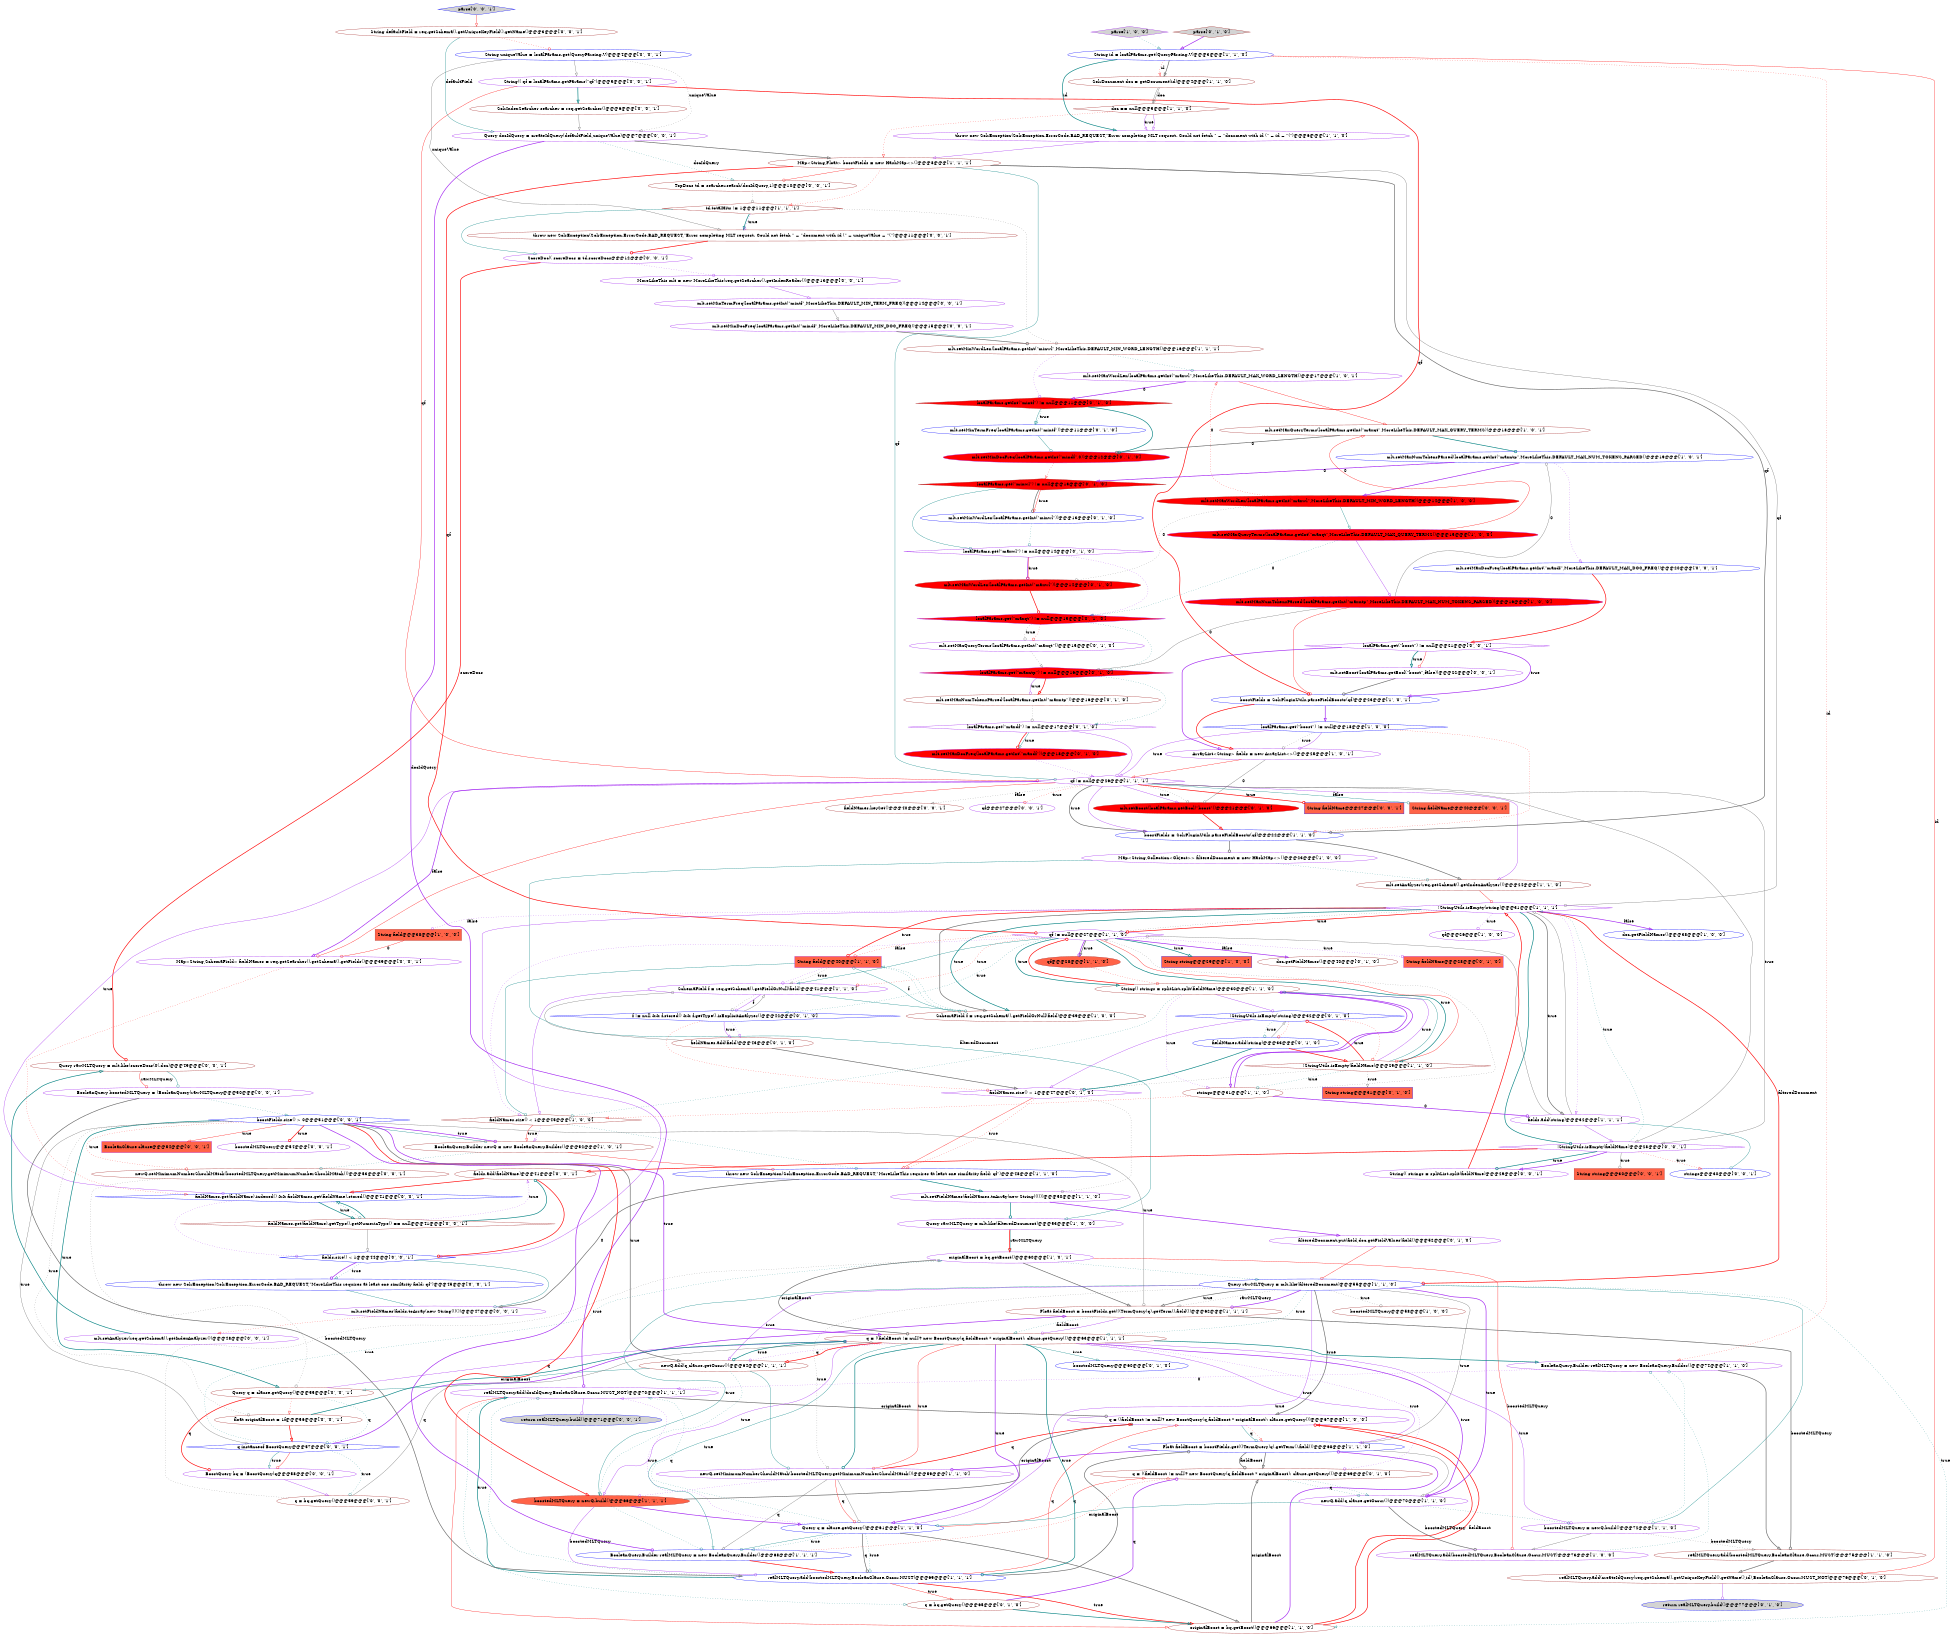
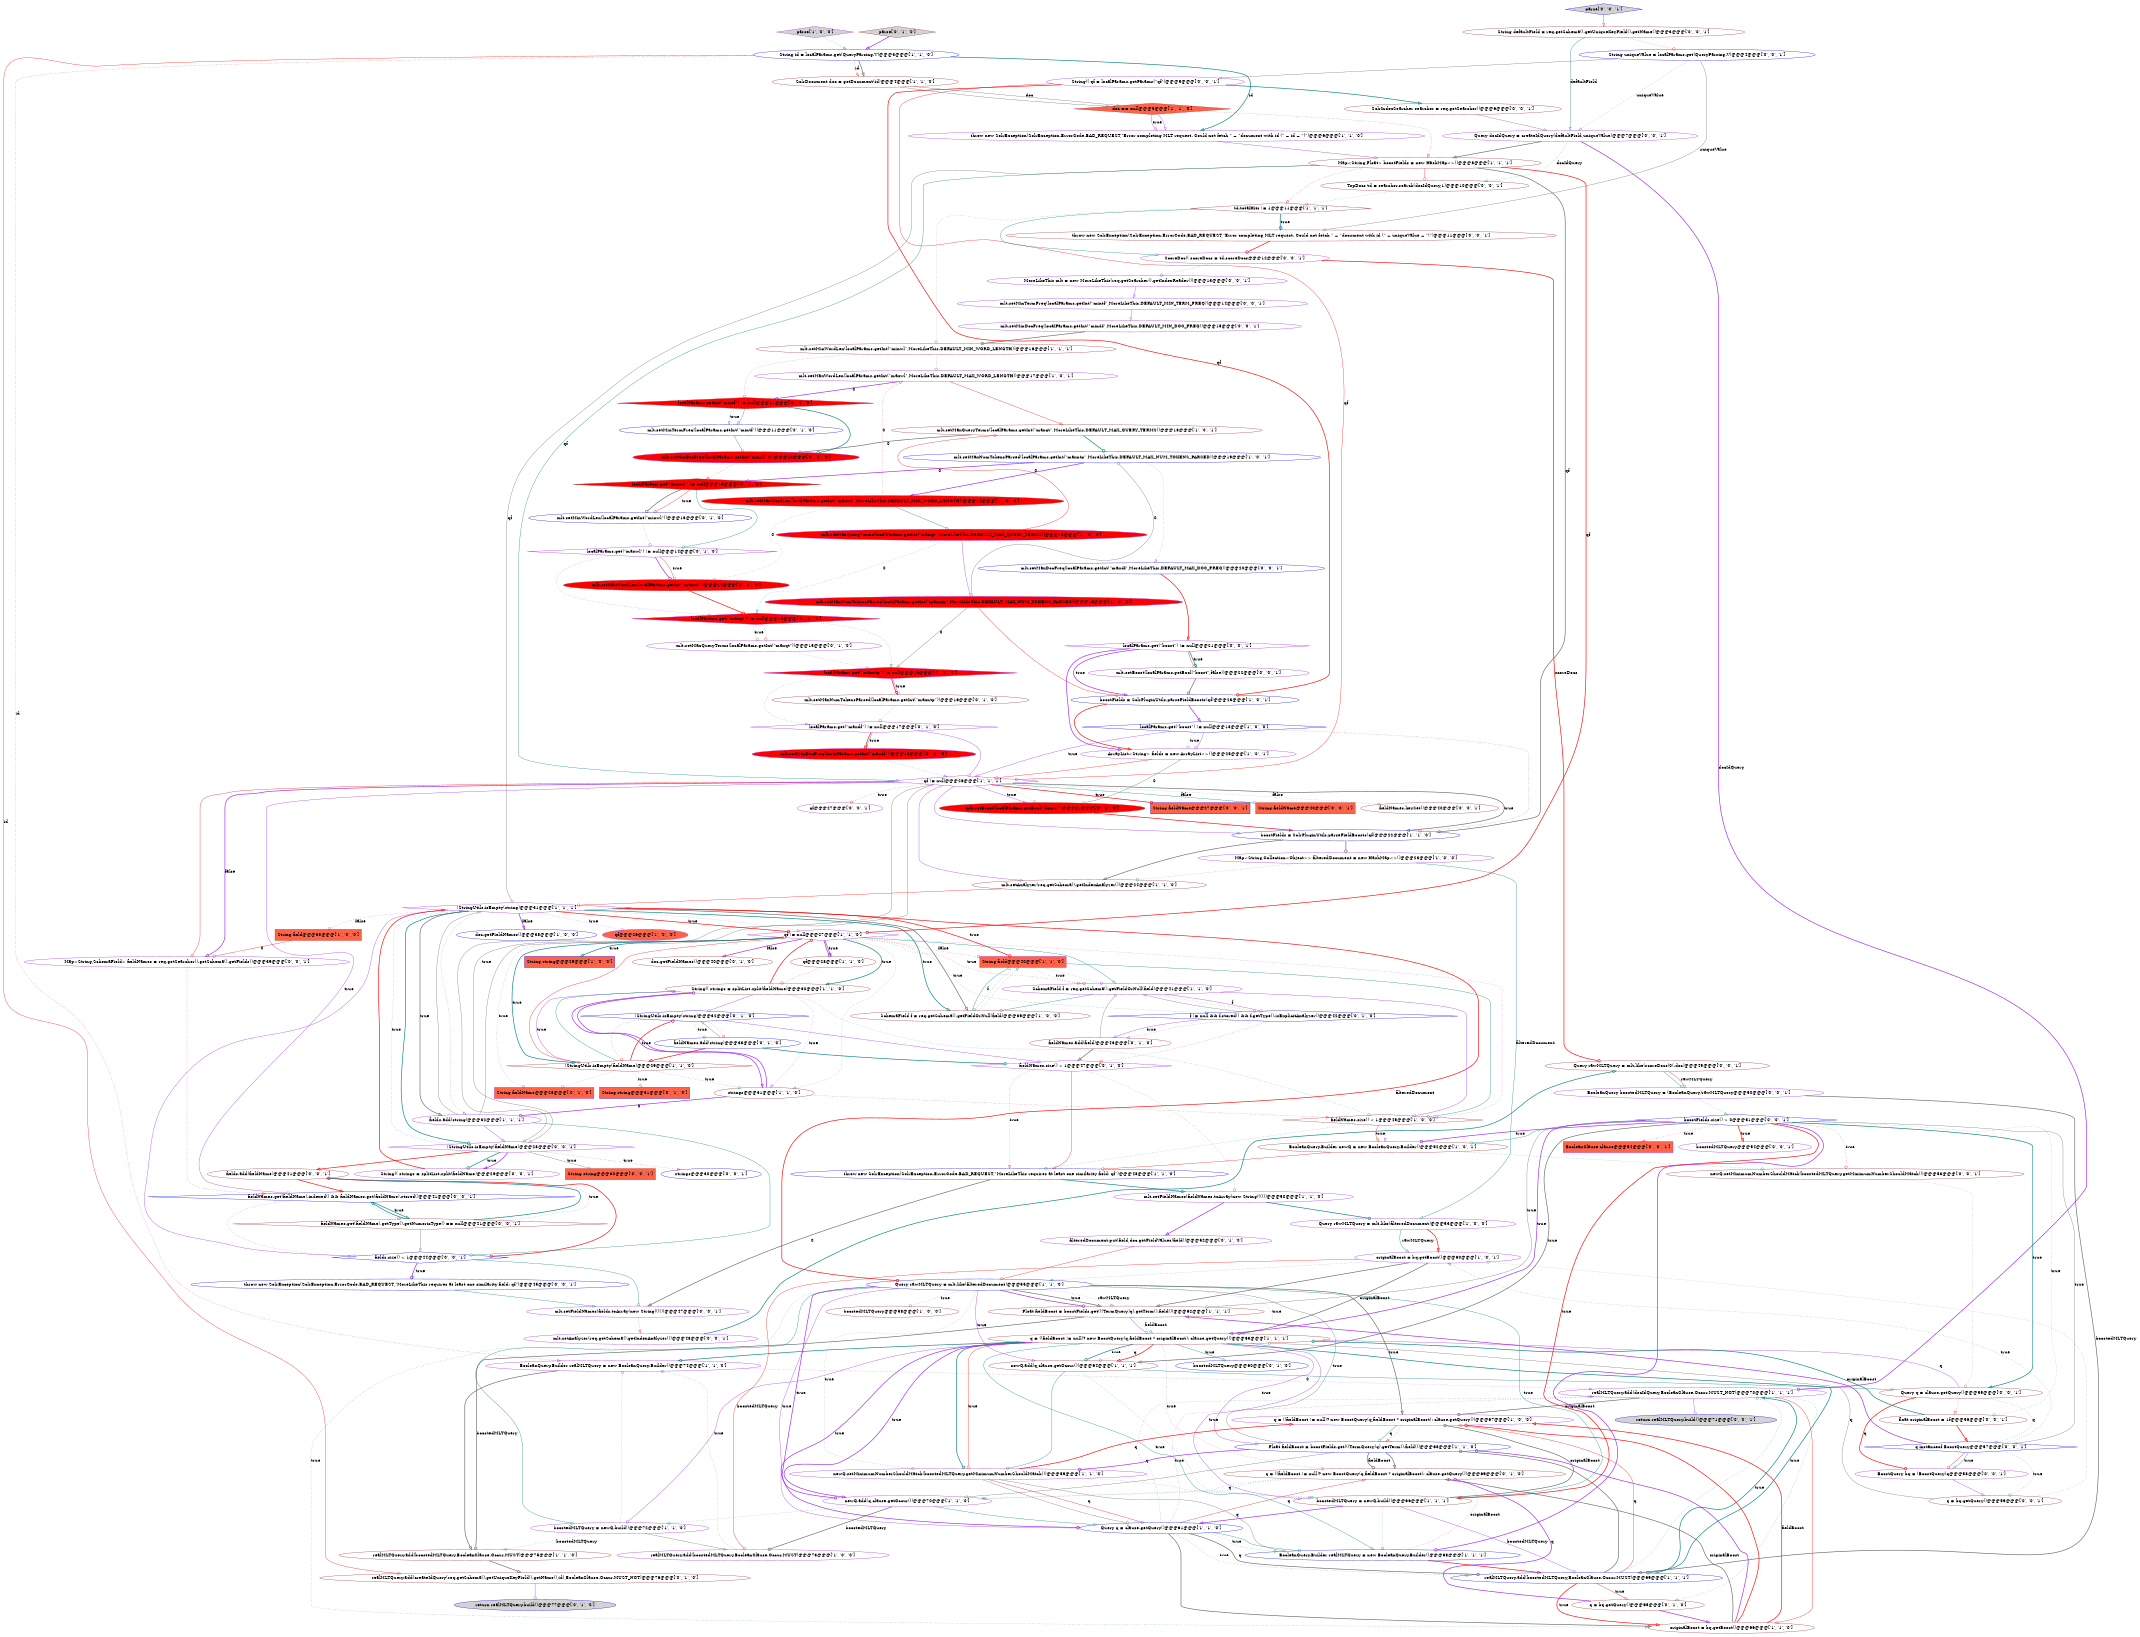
node "doc == null@@@5@@@['1', '1', '0']": fillcolor white -> tomato
node "qf@@@26@@@['1', '0', '0']": fillcolor white -> tomato
edge "qf != null@@@27@@@['1', '1', '0']" -> "fieldNames.size() < 1@@@45@@@['1', '0', '0']": arrowhead onormal -> odot
node "qf@@@28@@@['1', '1', '0']": fillcolor tomato -> white
edge "strings@@@31@@@['1', '1', '0']" -> "qf != null@@@27@@@['1', '1', '0']": reversed
edge "!StringUtils.isEmpty(fieldName)@@@29@@@['1', '1', '0']" -> "fieldNames.size() < 1@@@47@@@['0', '1', '0']": now "!StringUtils.isEmpty(fieldName)@@@29@@@['1', '1', '0']" -> "String fieldName@@@28@@@['0', '1', '0']"
edge "fields.add(string)@@@32@@@['1', '1', '1']" -> "strings@@@30@@@['0', '0', '1']": now "fields.add(string)@@@32@@@['1', '1', '1']" -> "fields.size() < 1@@@44@@@['0', '0', '1']"
edge "boostFields.size() > 0@@@51@@@['0', '0', '1']" -> "boostedMLTQuery@@@54@@@['0', '0', '1']": arrowhead odot -> onormal
edge "boostFields.size() > 0@@@51@@@['0', '0', '1']" -> "BooleanClause clause@@@54@@@['0', '0', '1']": style solid -> dotted
node "boostedMLTQuery = newQ.build()@@@66@@@['1', '1', '1']": fillcolor tomato -> white
edge "q = bq.getQuery()@@@65@@@['0', '1', '0']" -> "originalBoost = bq.getBoost()@@@66@@@['1', '1', '0']": color teal -> purple
